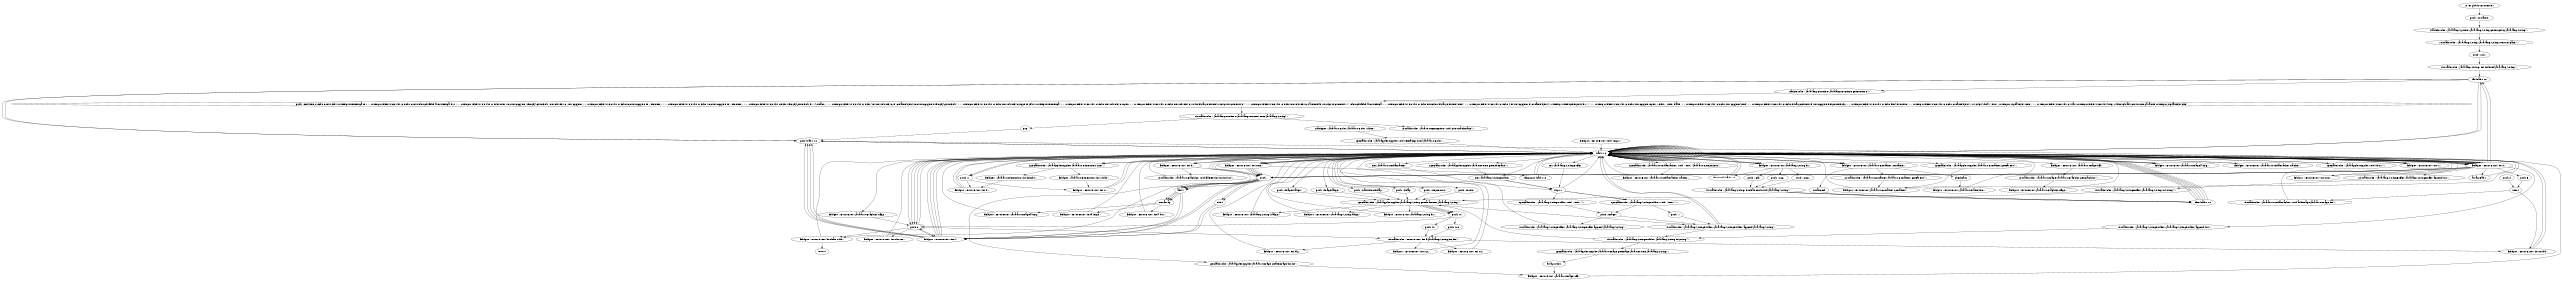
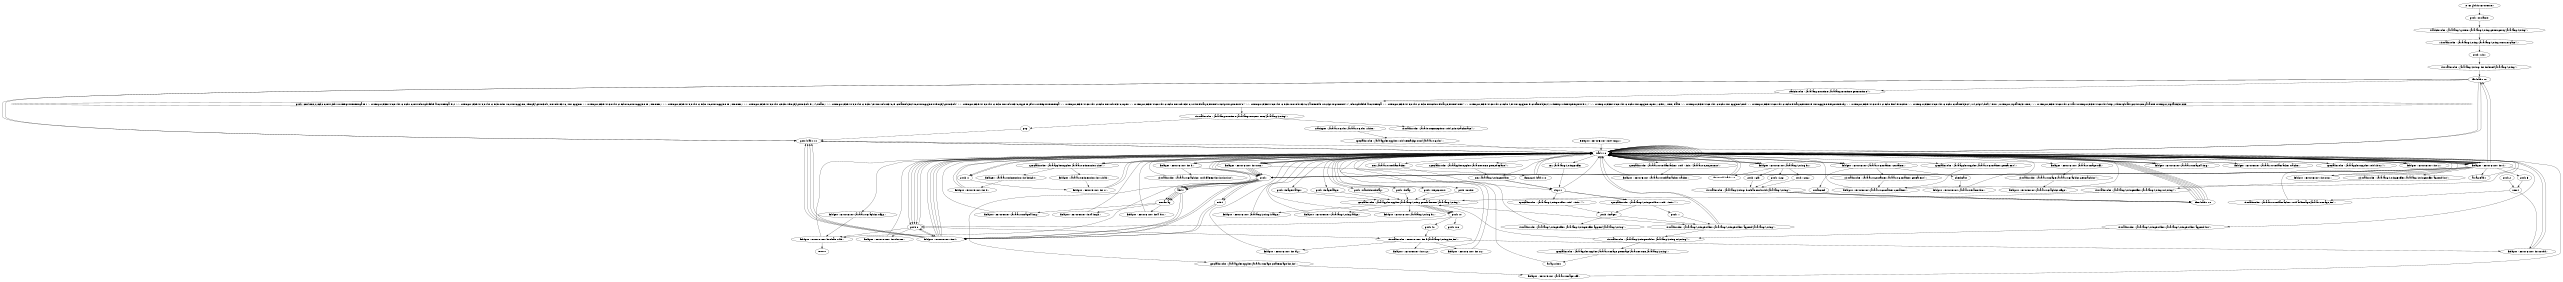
edge "push -1" -> "fieldput <H7X7B1K7: int h>": removed
edge "fieldget <H7X7B1K7: java.awt.Graphics offg2>" -> "push 0": now "fieldget <H7X7B1K7: java.awt.Graphics offg2>" -> "fieldput <H7X7B1K7: boolean whb>"
edge "push 100" -> "virtualinvoke <H7X7B1K7: int fi(java.lang.String,int,int)>": removed
edge "arraywrite.r" -> "fieldput <H7X7B1K7: java.awt.Image offi>": now "arraywrite.r" -> "load.r r0"
